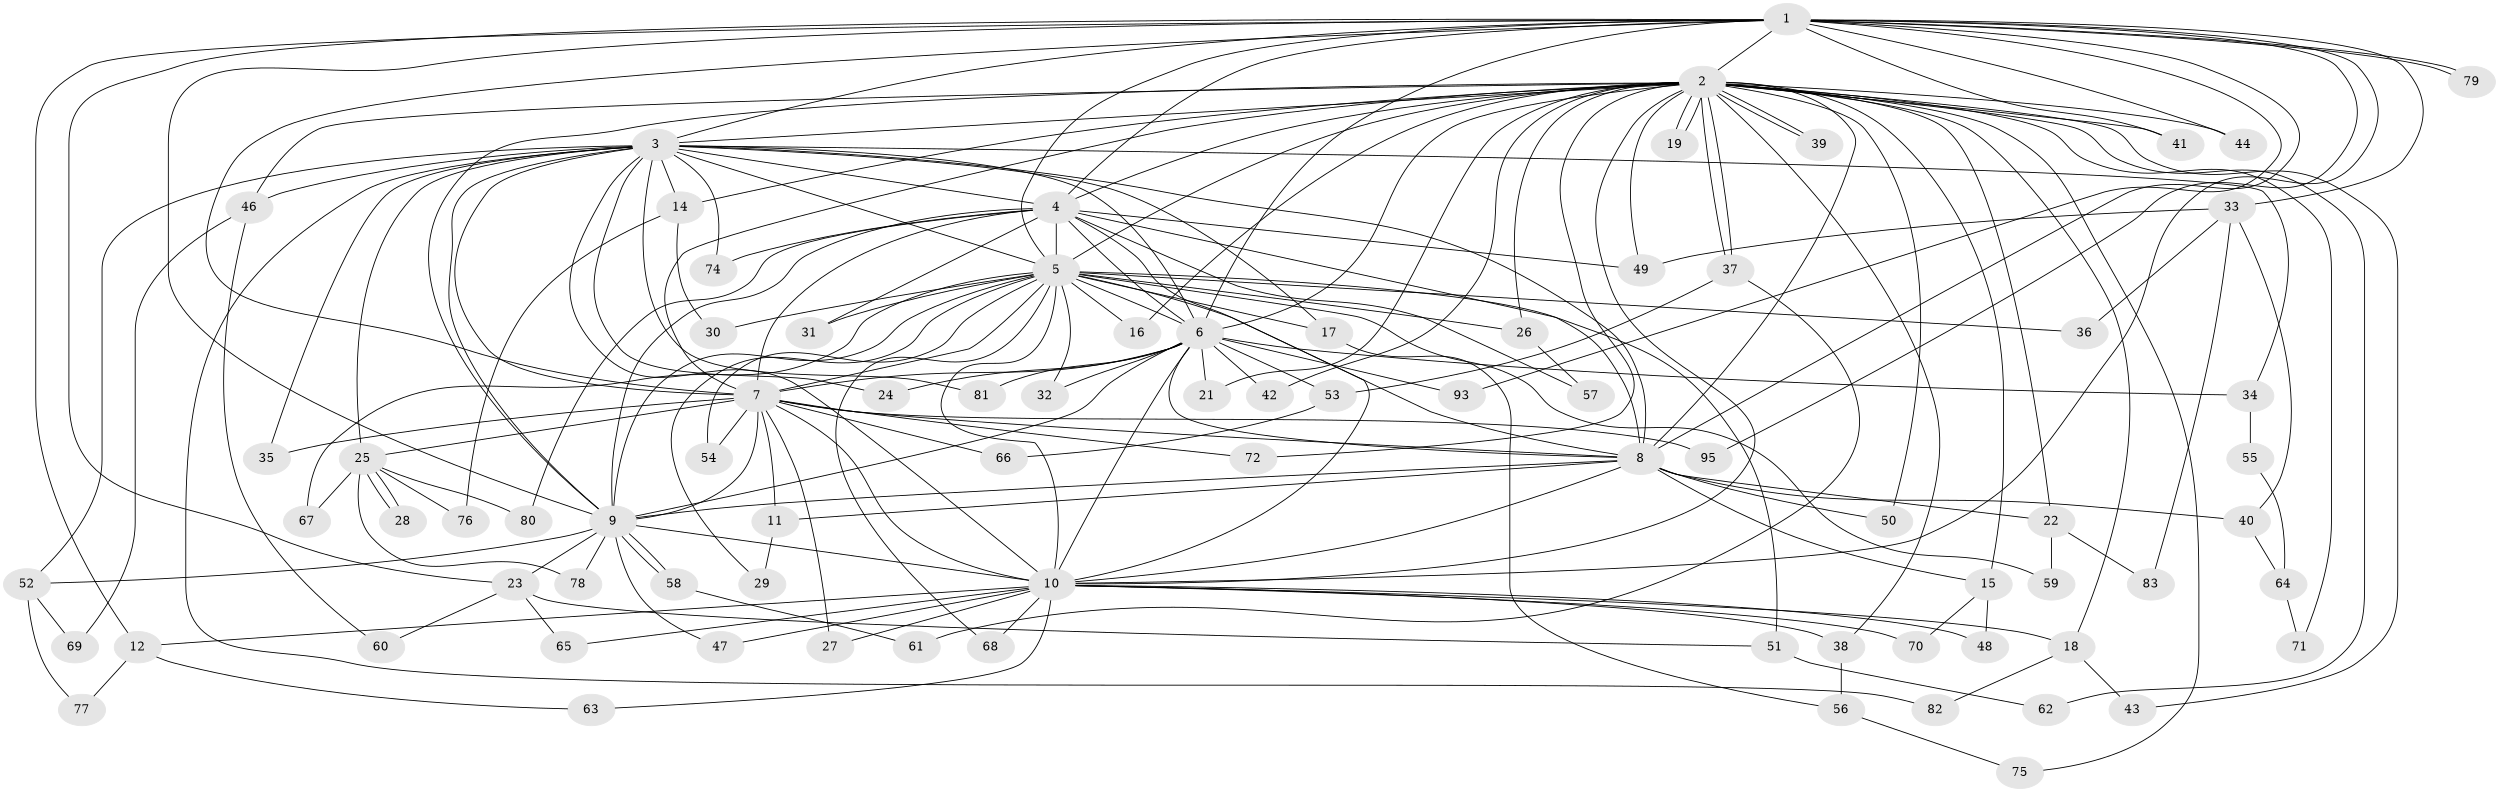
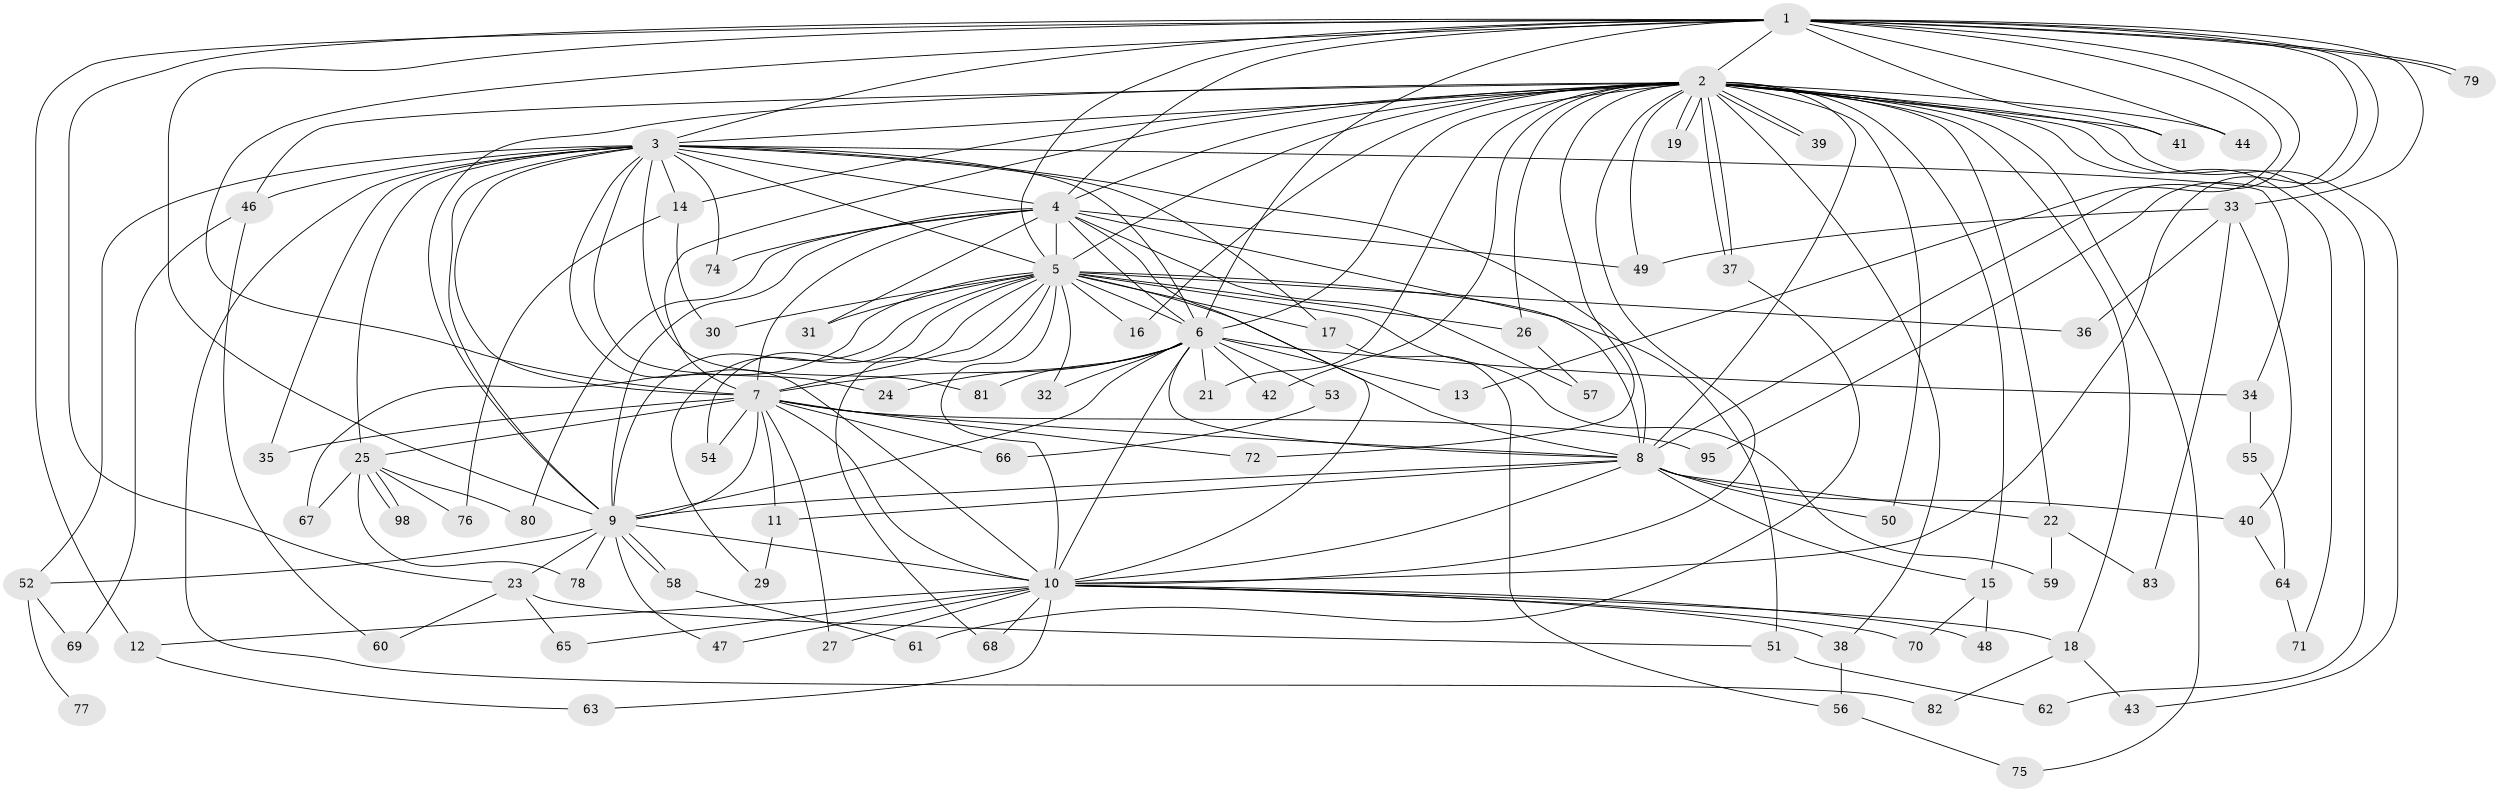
edge "37" -- "53": removed
node "93": label "93" -> "13"
node "28": label "28" -> "98"
edge "12" -- "77": removed
